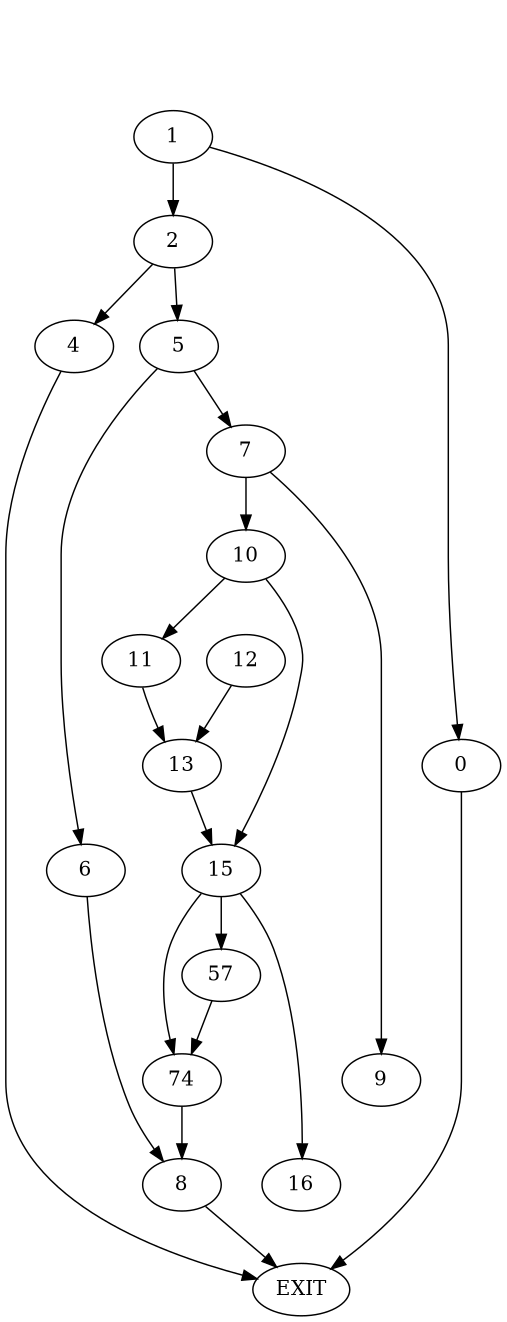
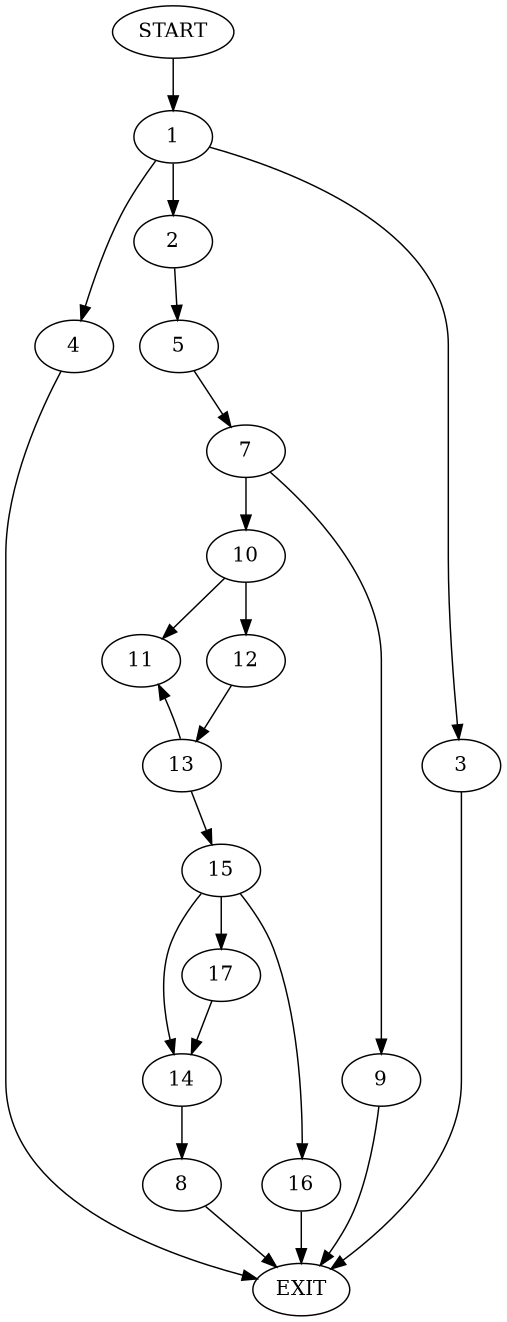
node "START": added
edge "2" -> "4": now "1" -> "4"
edge "10" -> "15": now "10" -> "12"
edge "11" -> "13": reversed
node "0": label "0" -> "3"
node "6": removed
node "57": label "57" -> "17"
node "74": label "74" -> "14"
edge "9" -> "EXIT": added
edge "16" -> "EXIT": added
